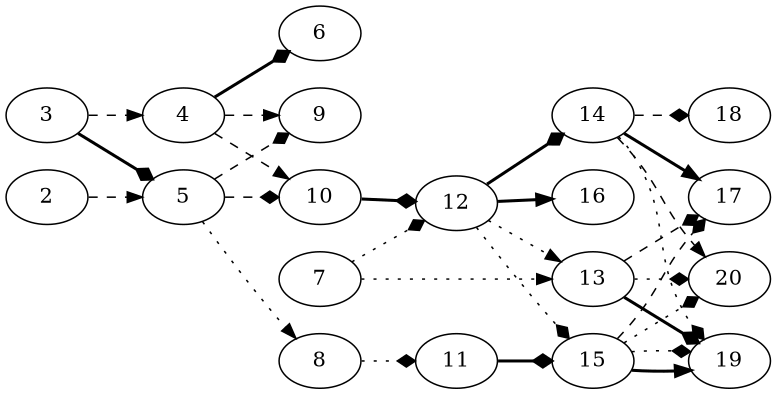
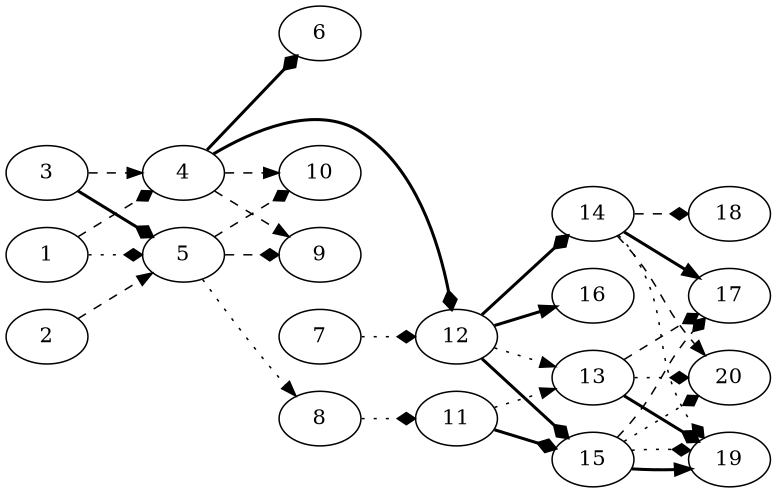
edge "10" -> "12": now "4" -> "12"
node "1": added
edge "12" -> "15": style dotted -> bold
edge "7" -> "13": now "11" -> "13"
